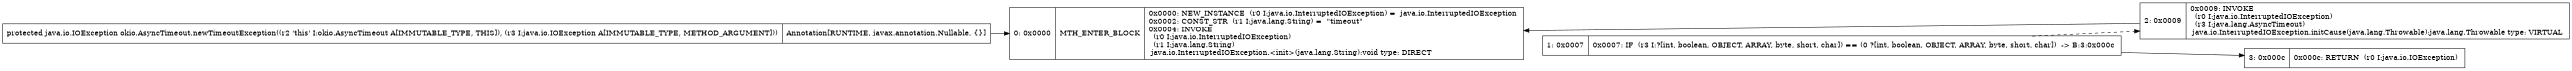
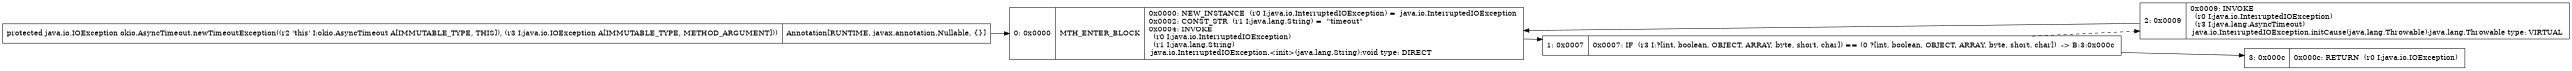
edge "0: 0x0000" -> "1: 0x0007": added
